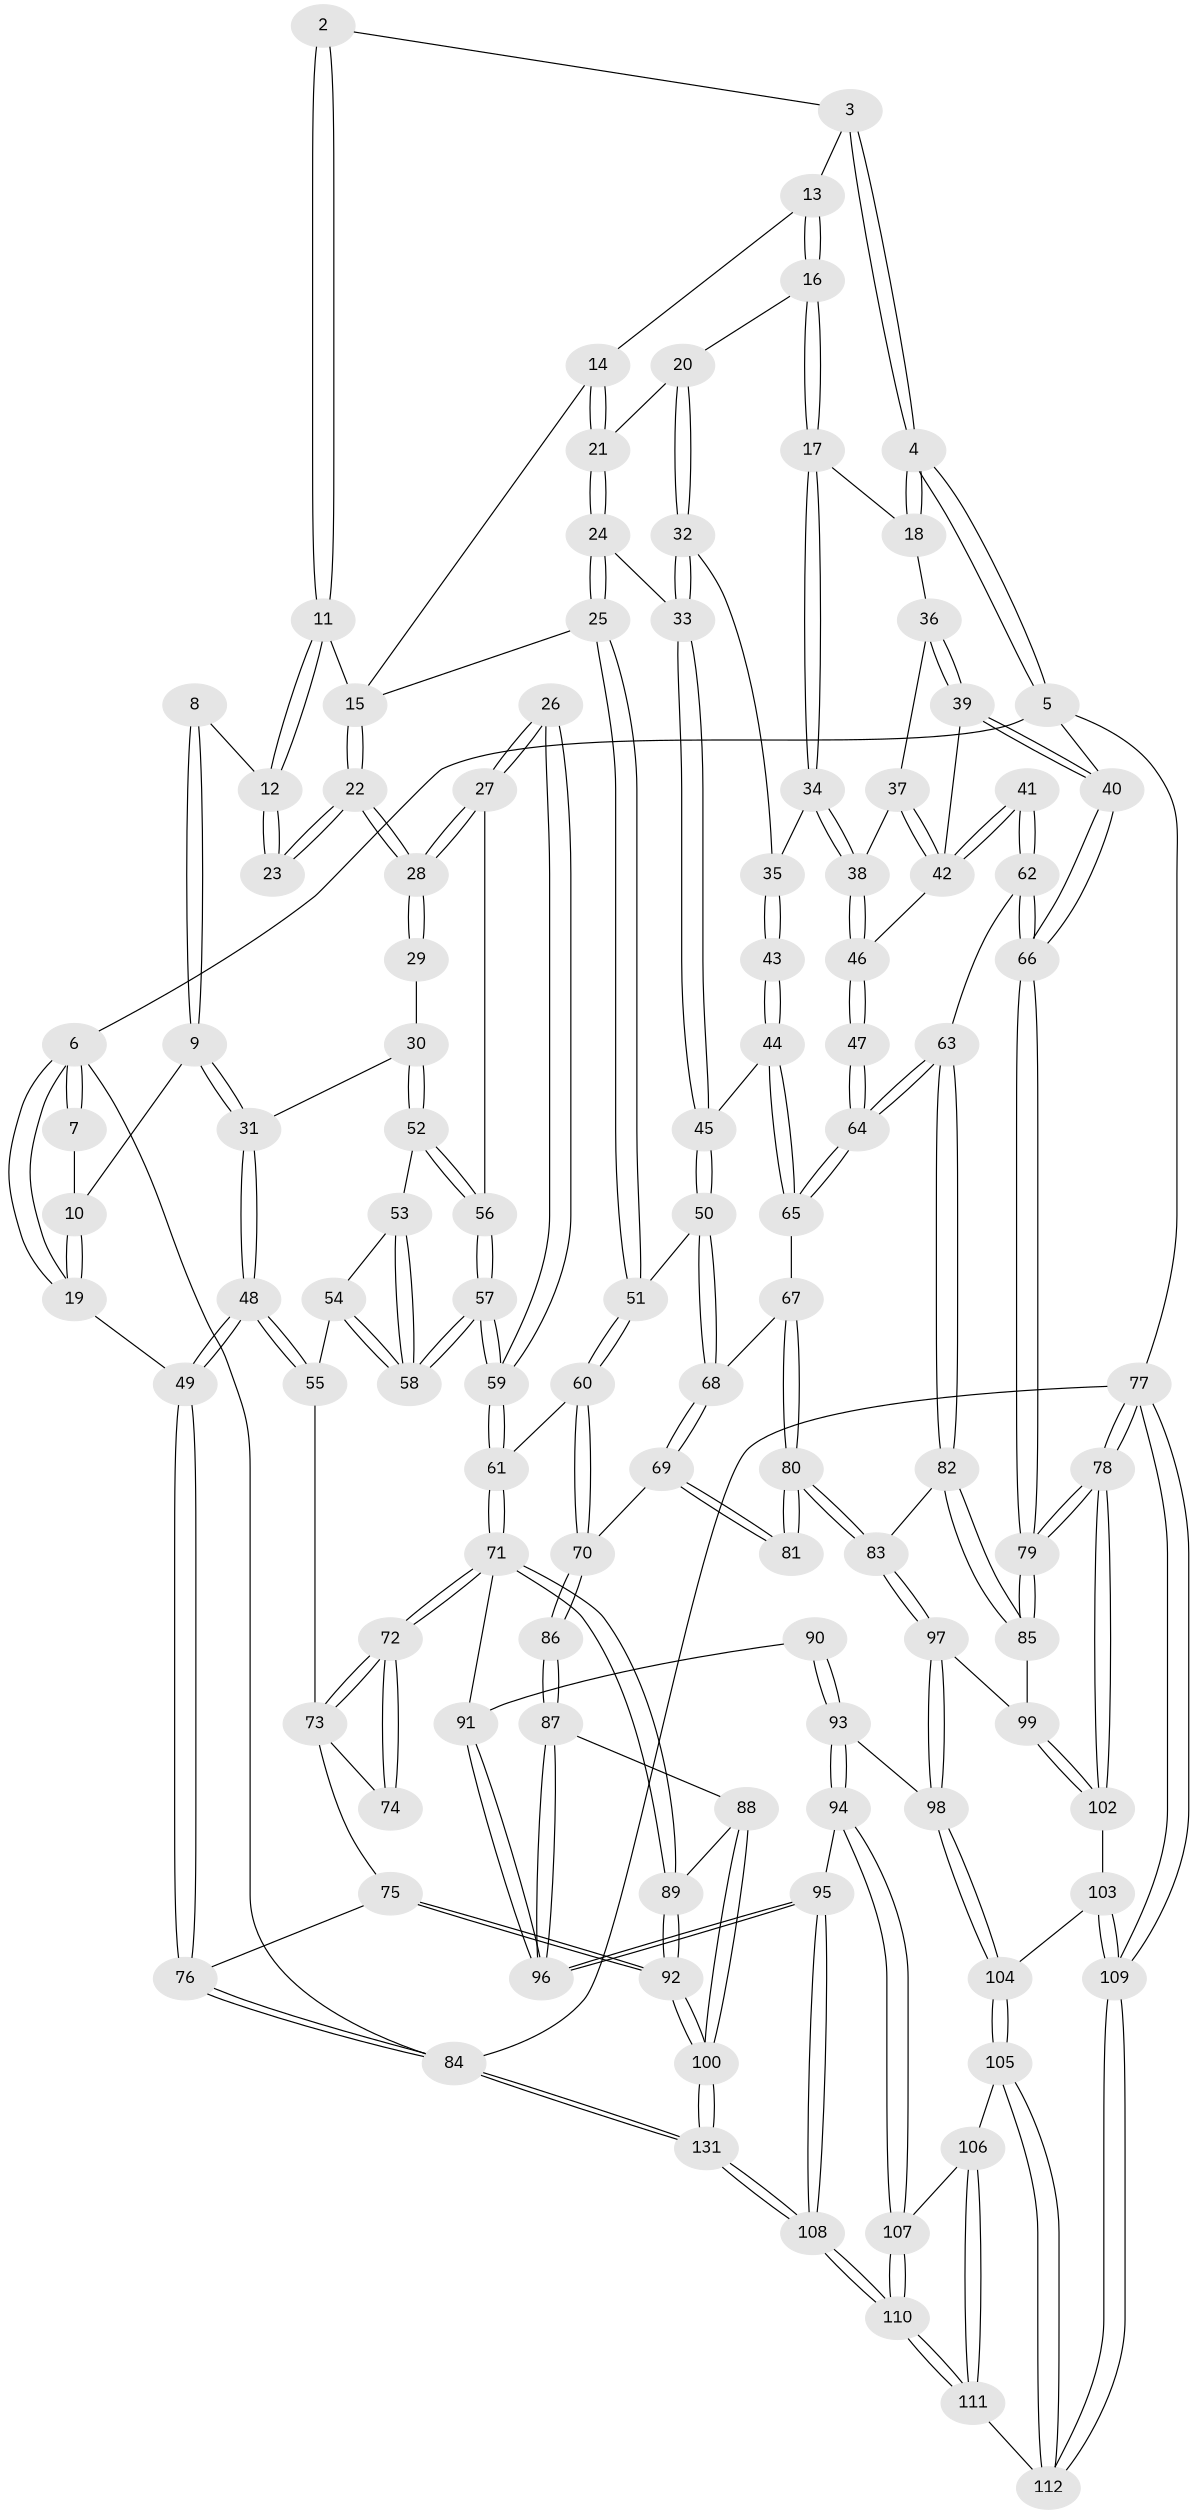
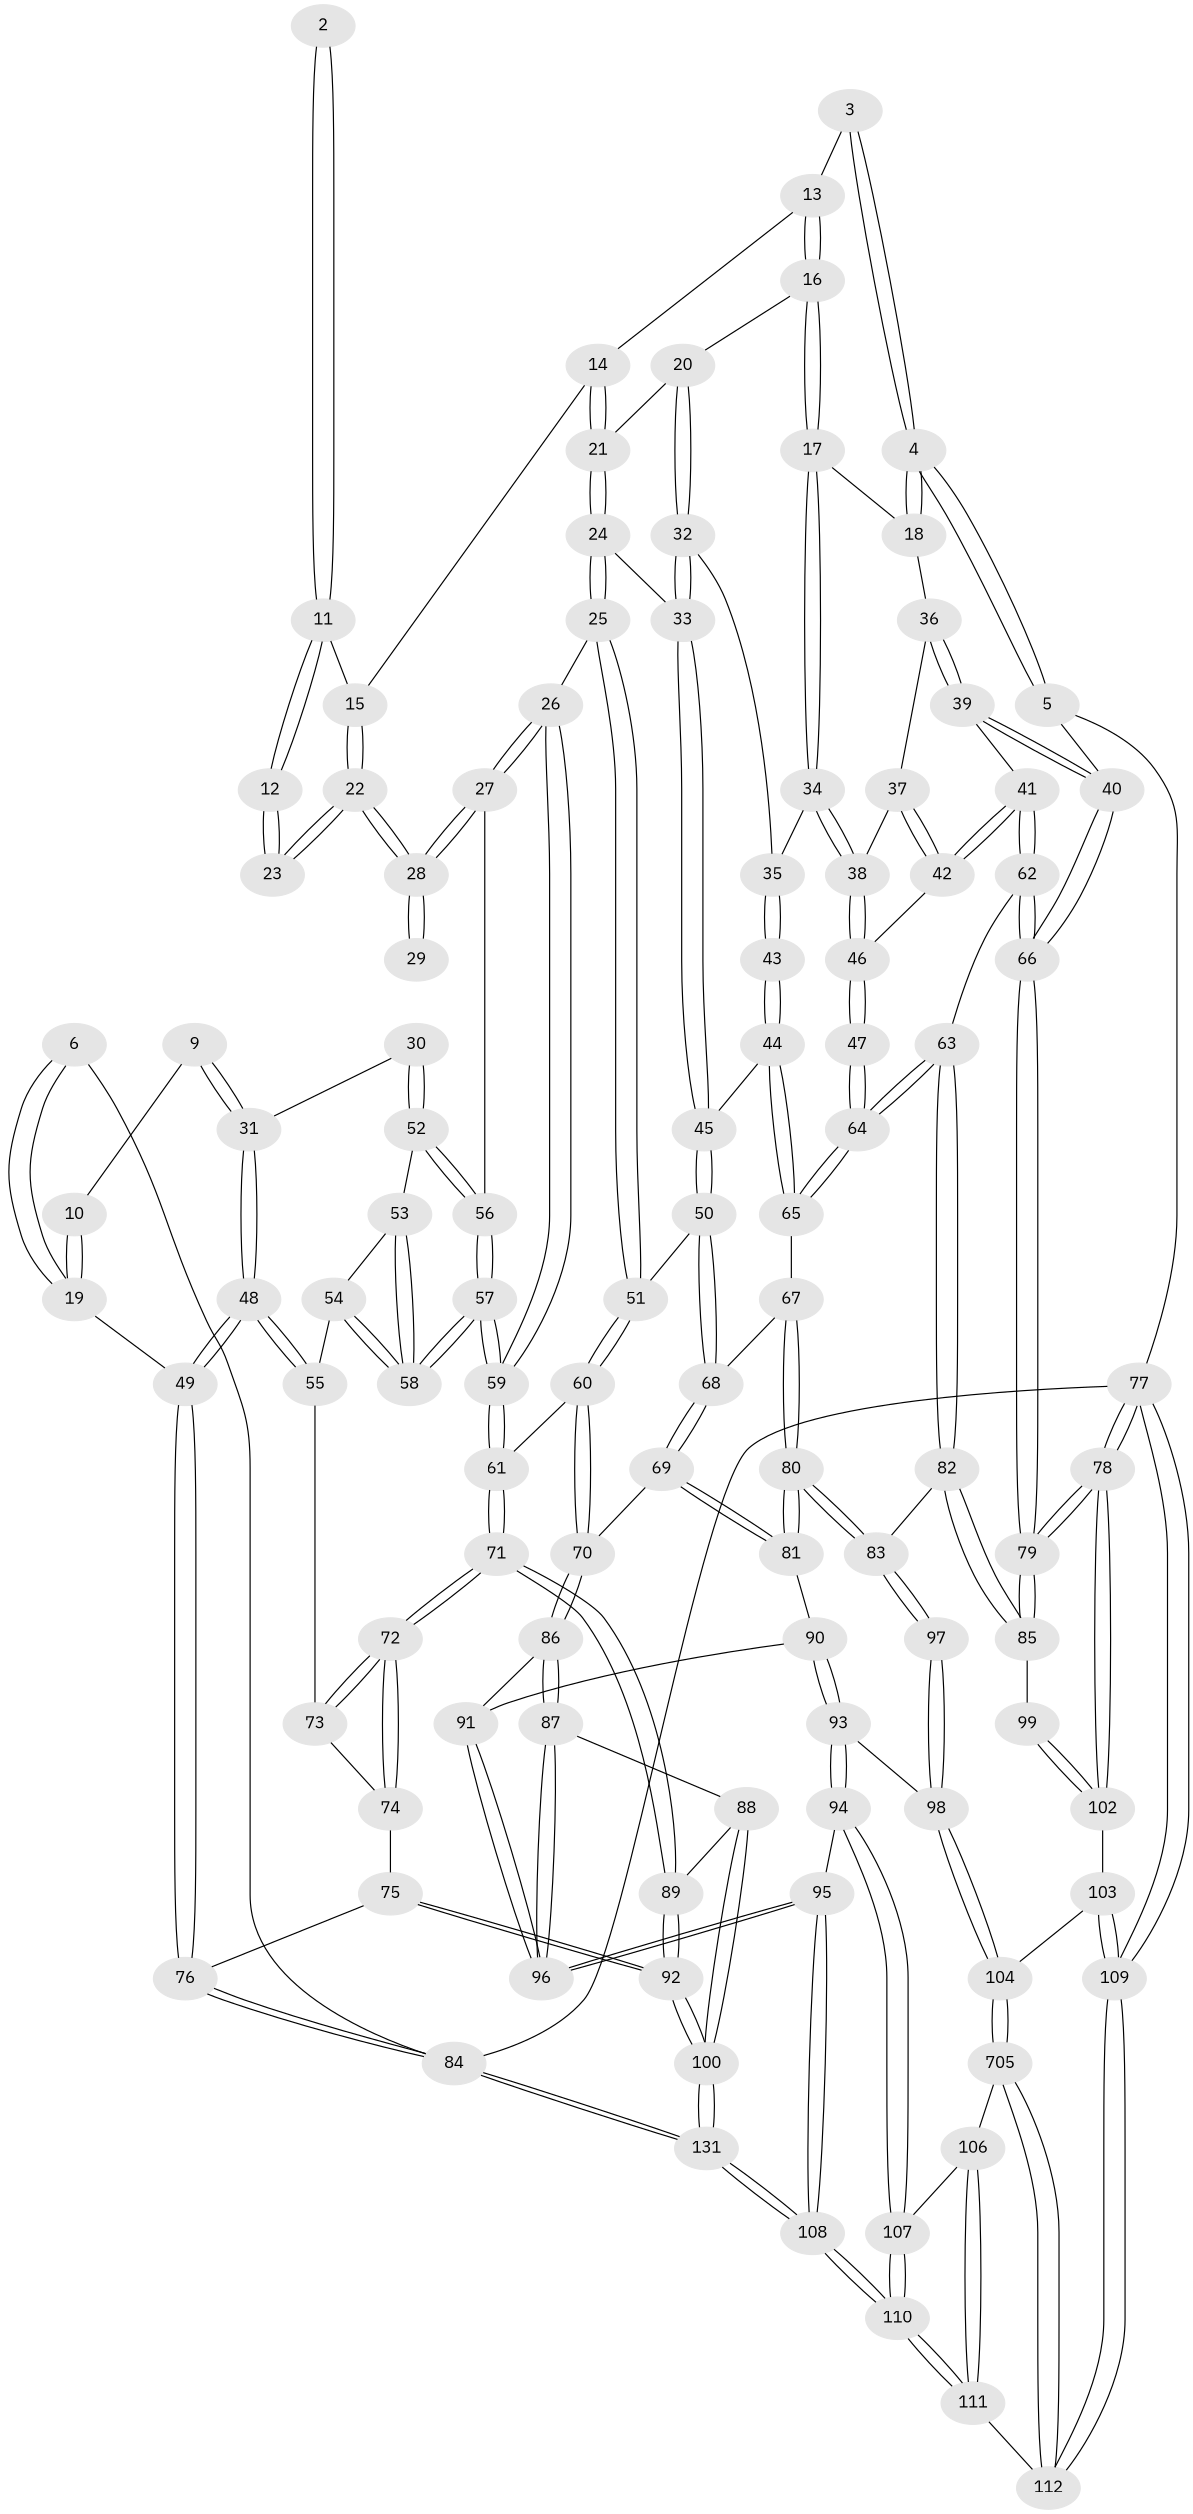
edge "2" -- "3": removed
edge "25" -- "15": now "25" -- "26"
node "8": removed
edge "5" -- "6": removed
edge "39" -- "42": now "39" -- "41"
edge "29" -- "30": removed
node "7": removed
edge "81" -- "90": added
edge "71" -- "91": now "86" -- "91"
edge "97" -- "99": removed
edge "73" -- "75": now "74" -- "75"
node "105": label "105" -> "705"
